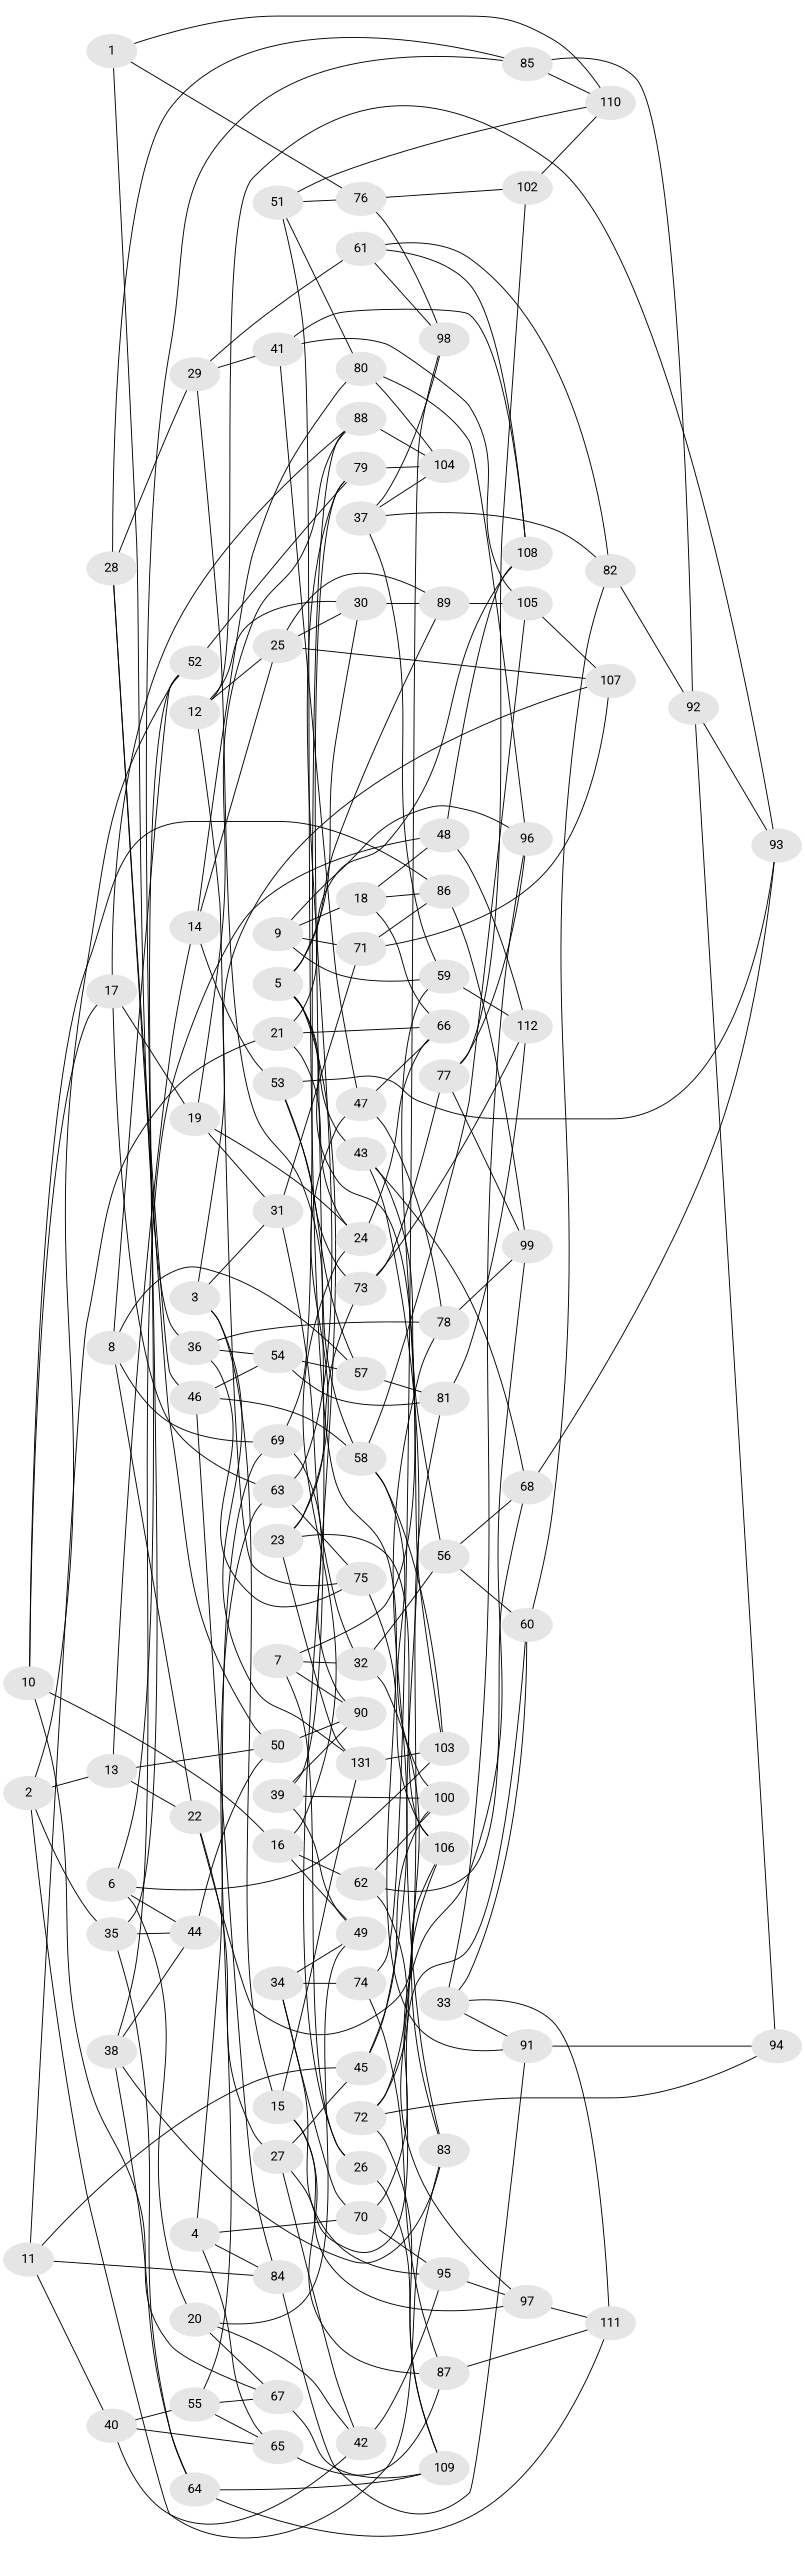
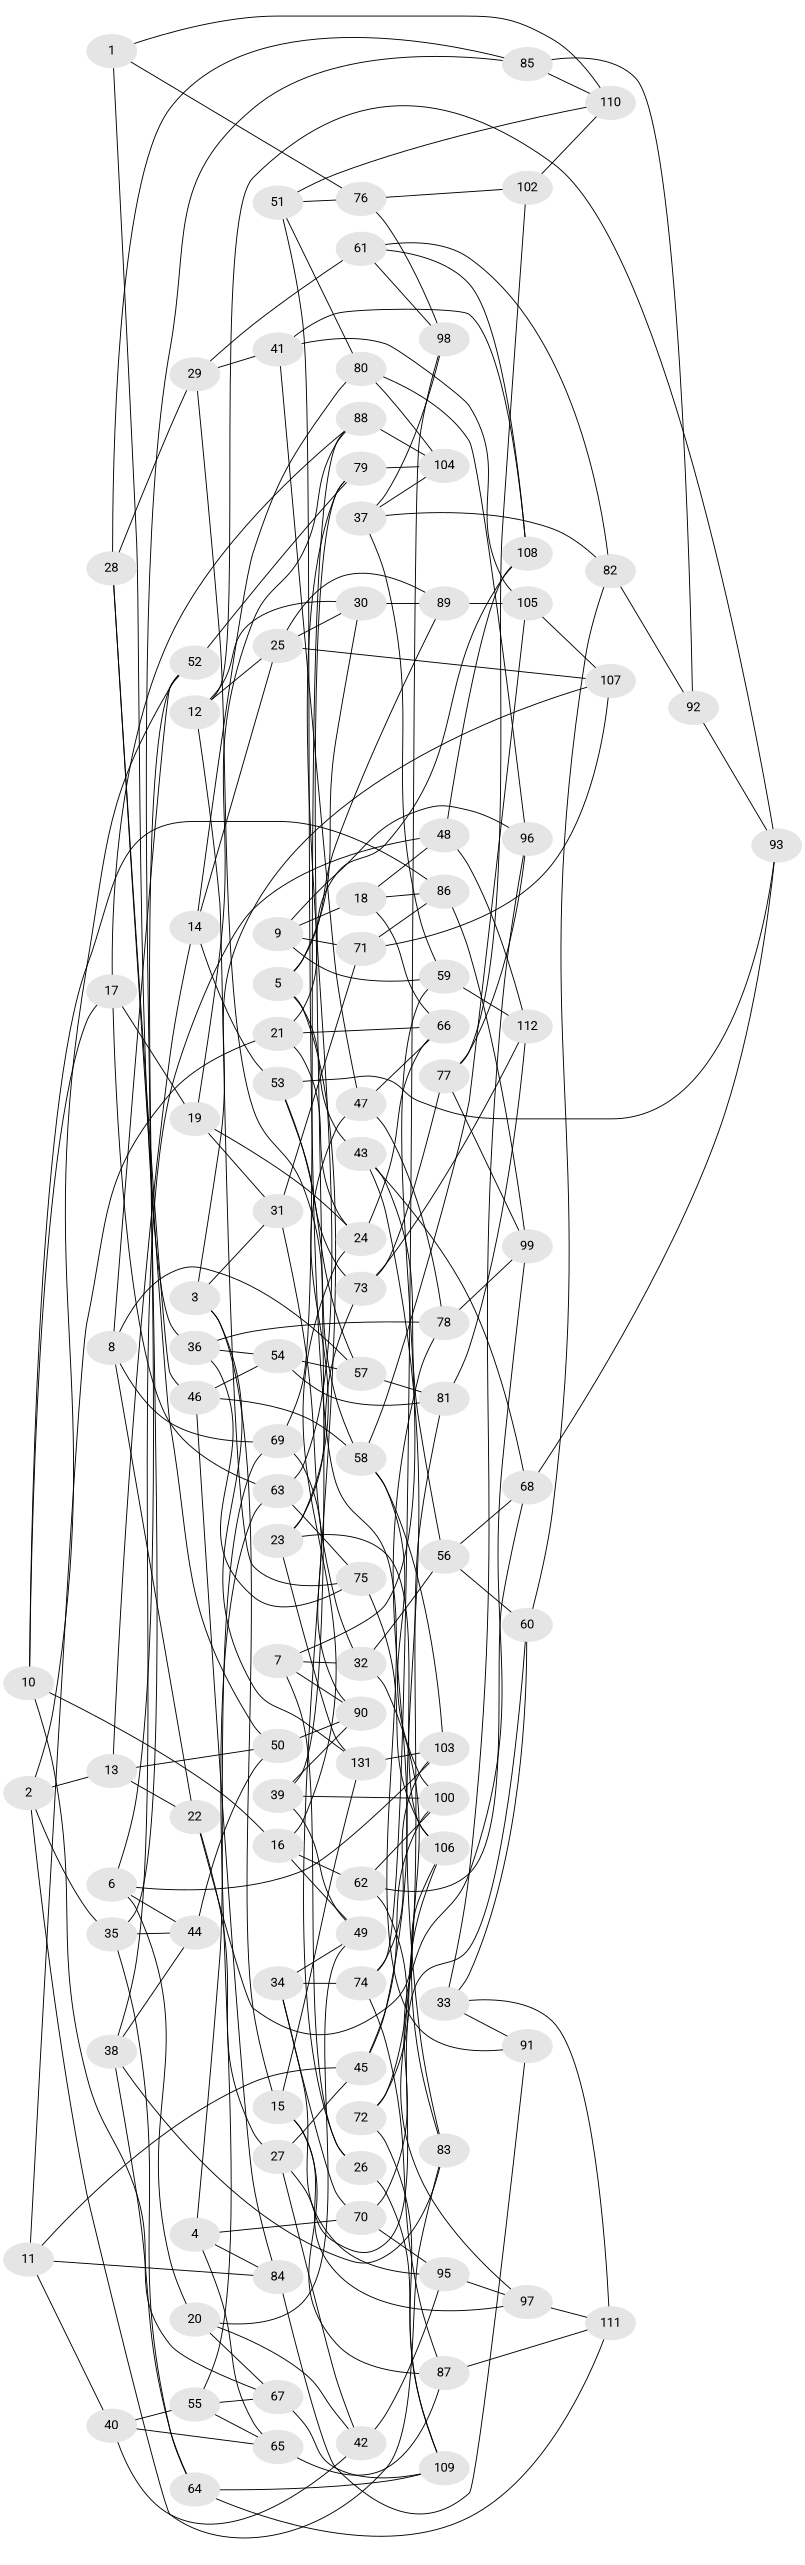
edge "5" -- "103": now "74" -- "103"
node "94": removed
